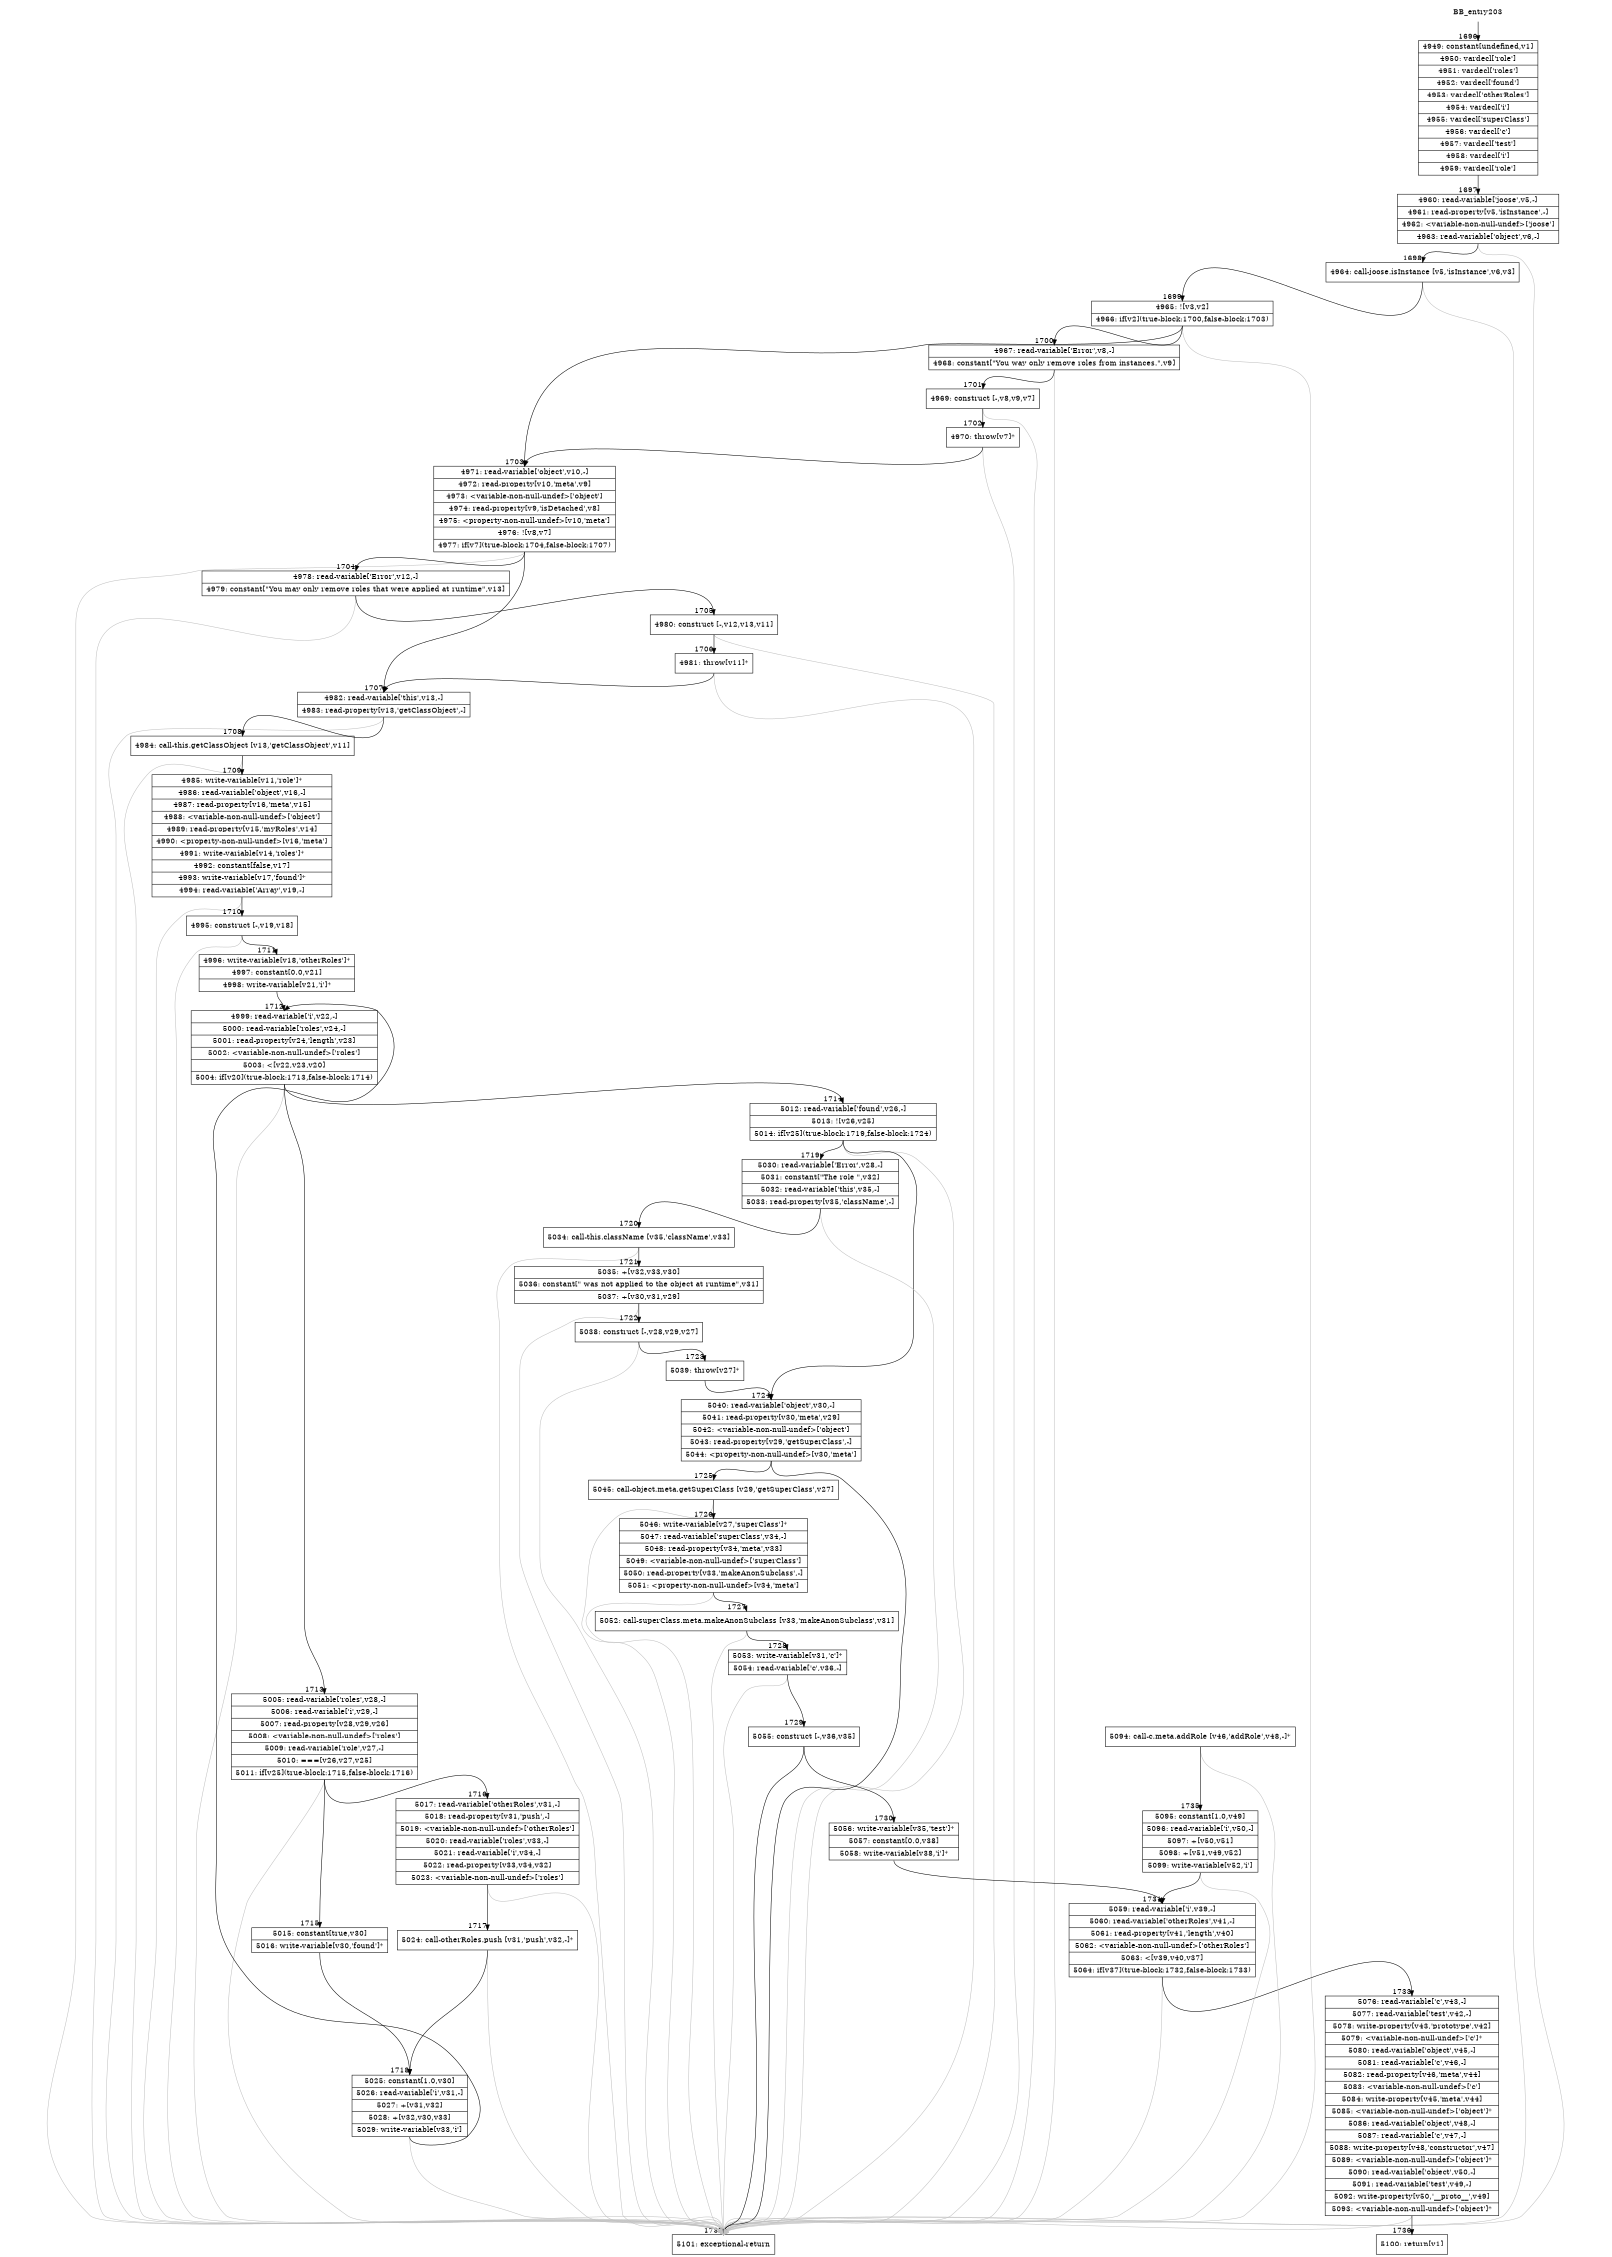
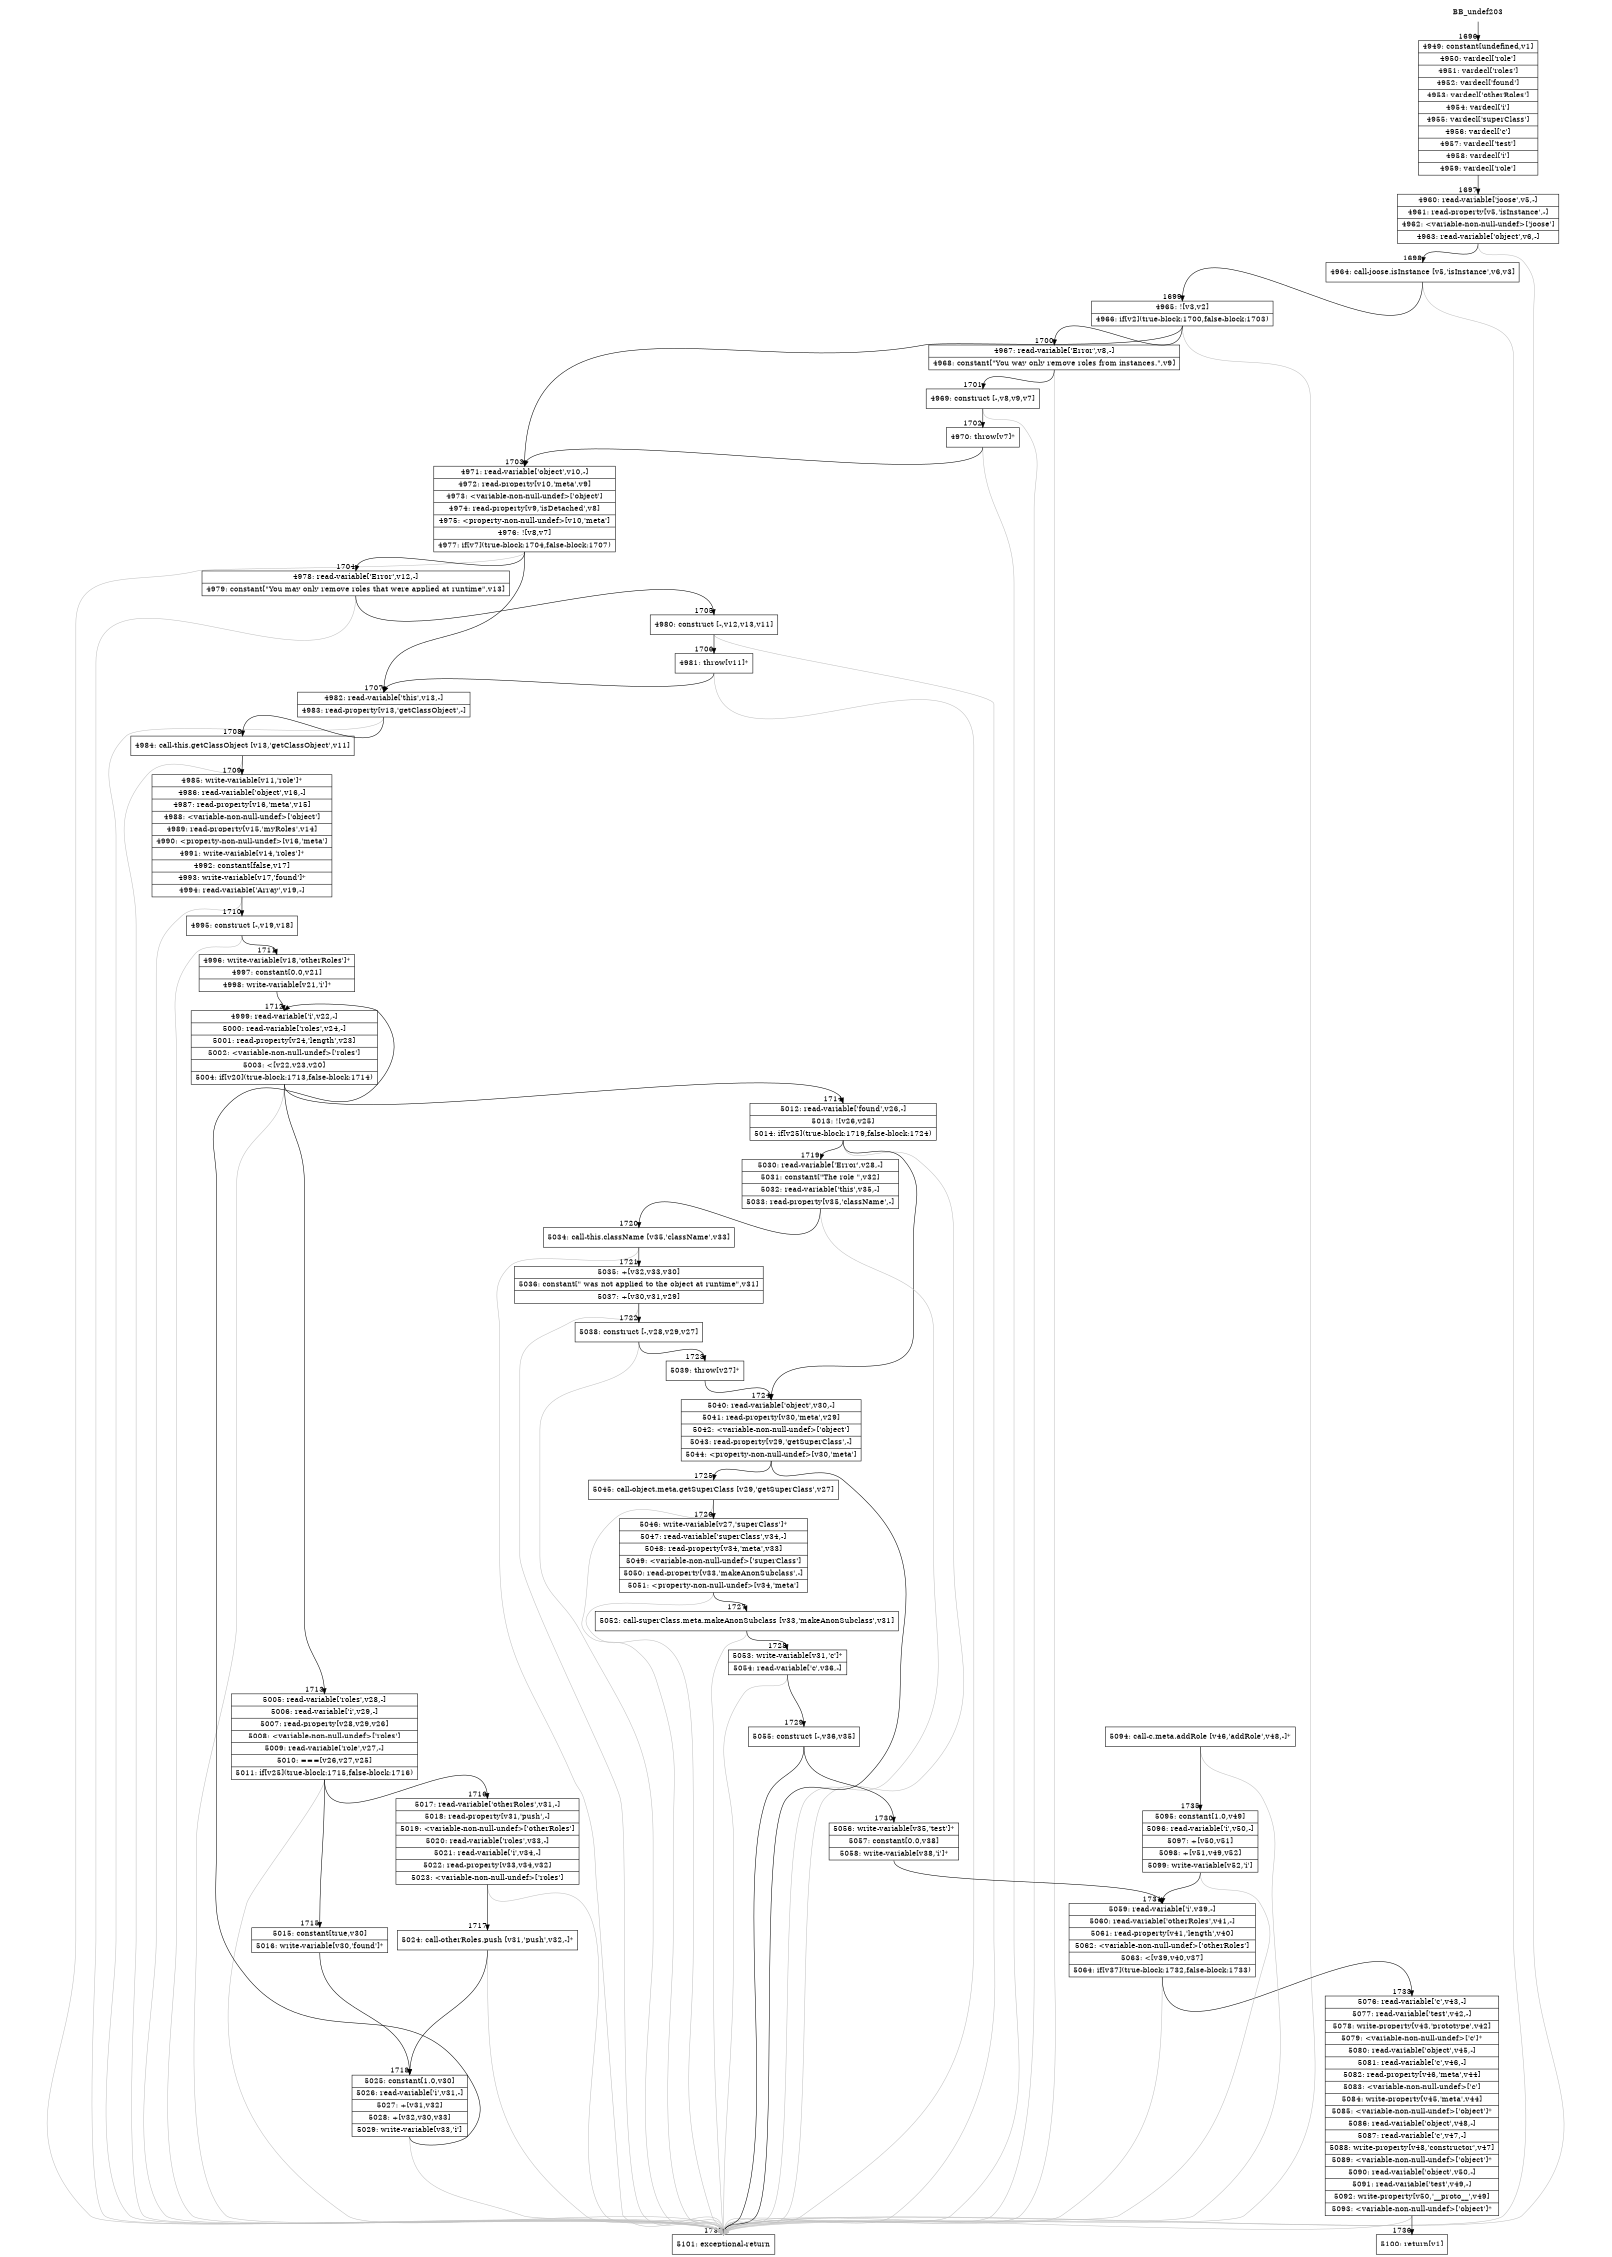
node "BB_entry203": label "BB_entry203" -> "BB_undef203"
